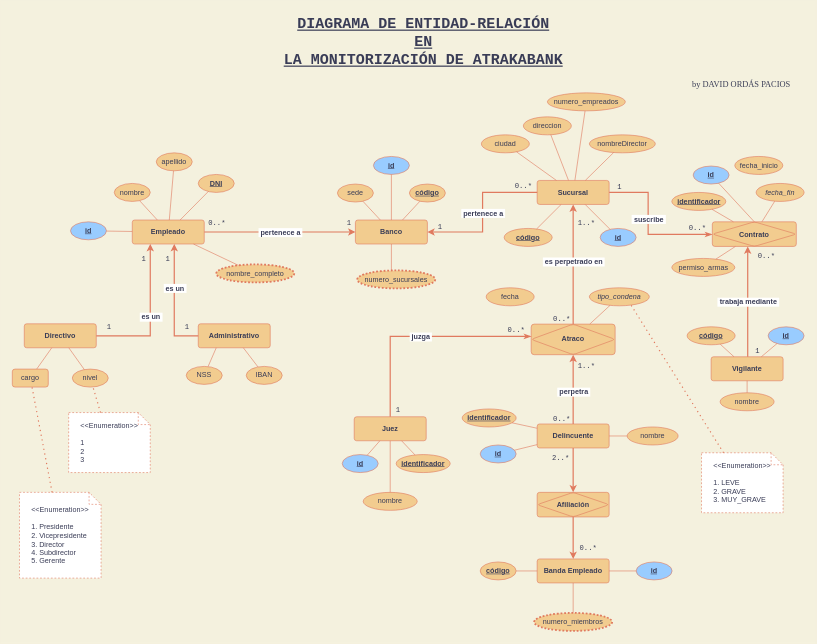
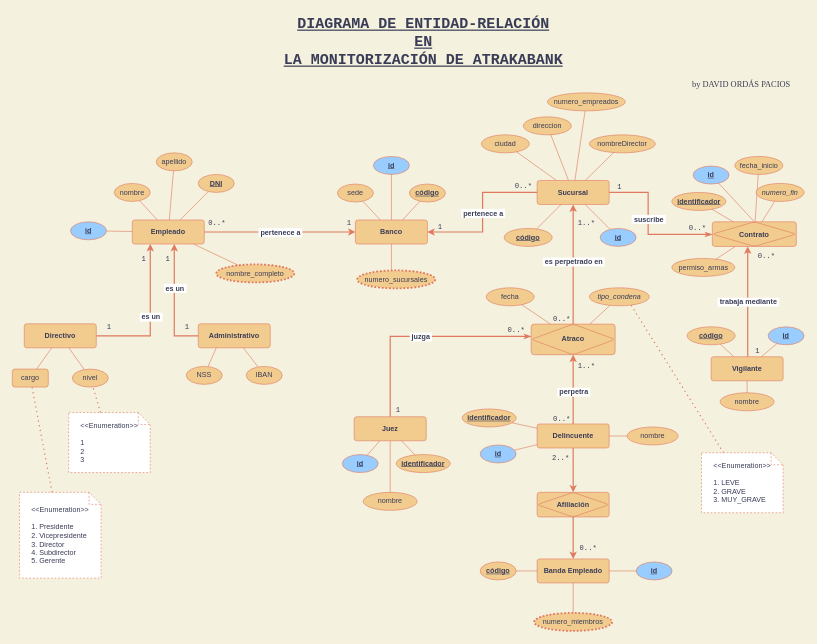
node "fecha_fin": label "fecha_fin" -> "numero_fin"
edge "fecha_inicio" -- "Contrato": added
edge "fecha" -- "Atraco": added
